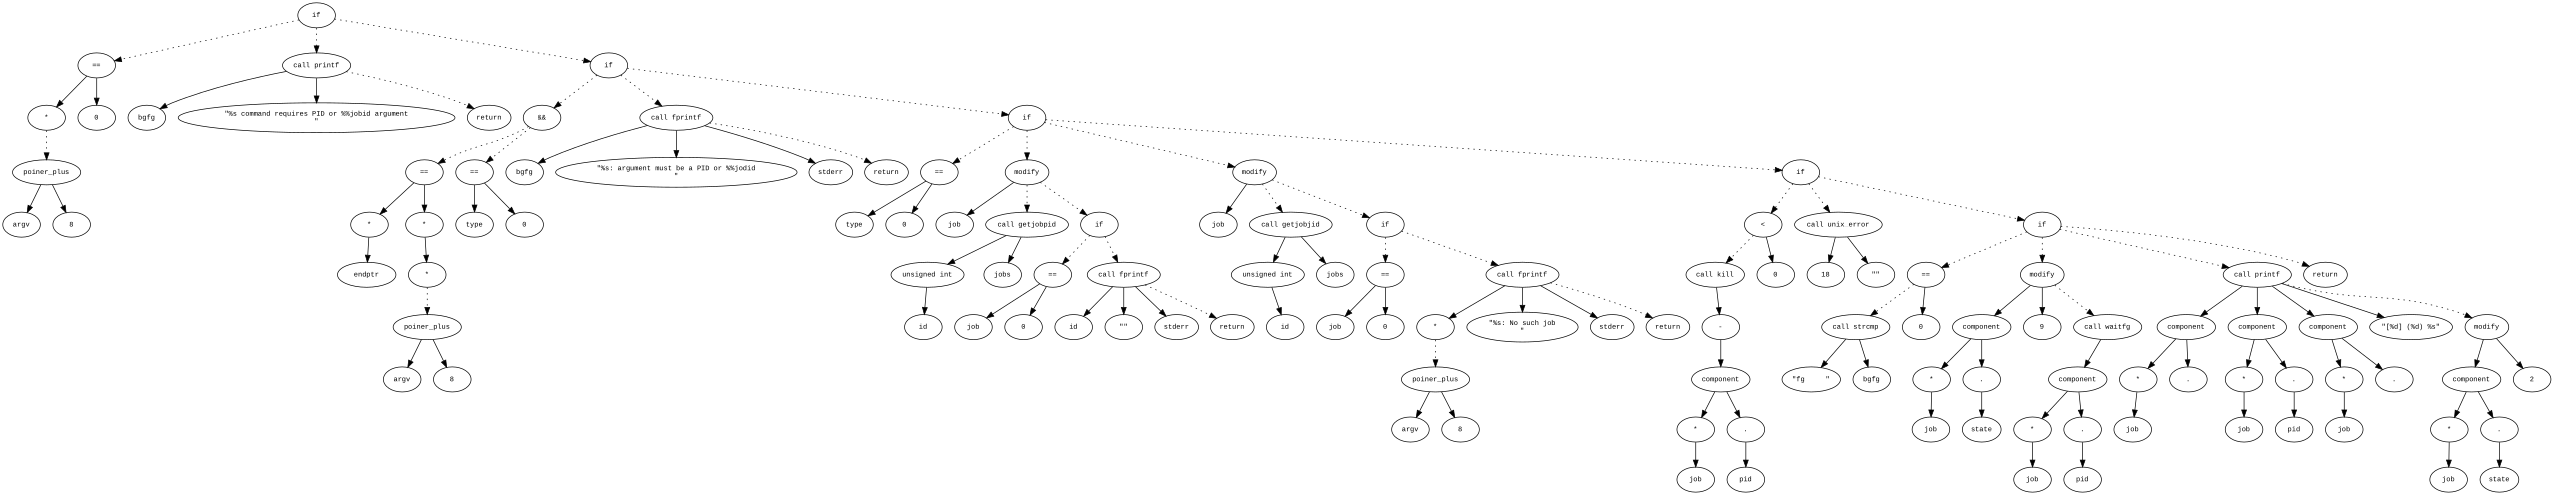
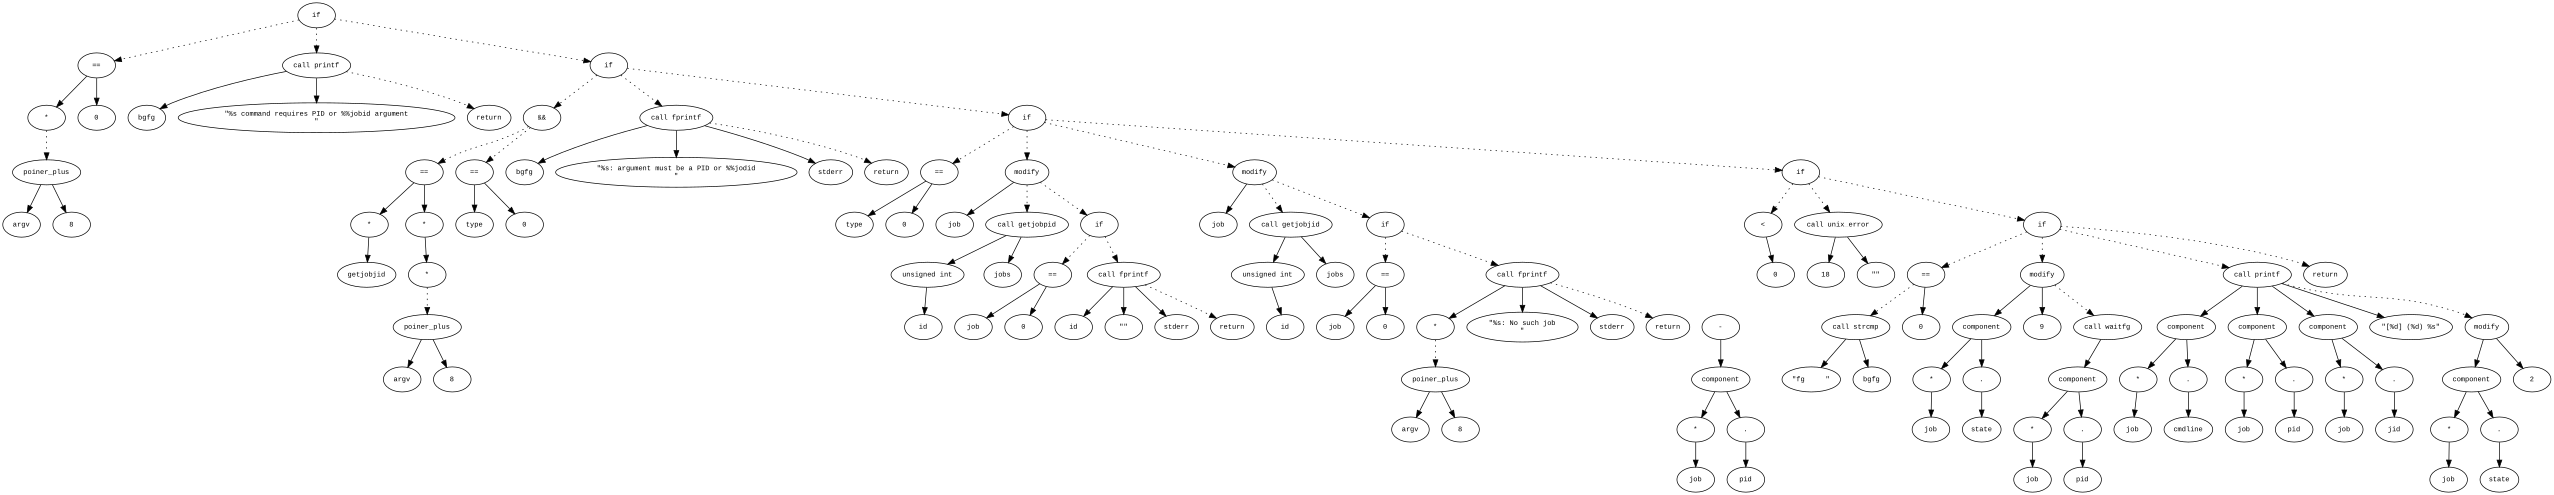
node "endptr": label "endptr" -> "getjobjid"
node "call kill": removed
node "cmdline": added
node "jid": added
